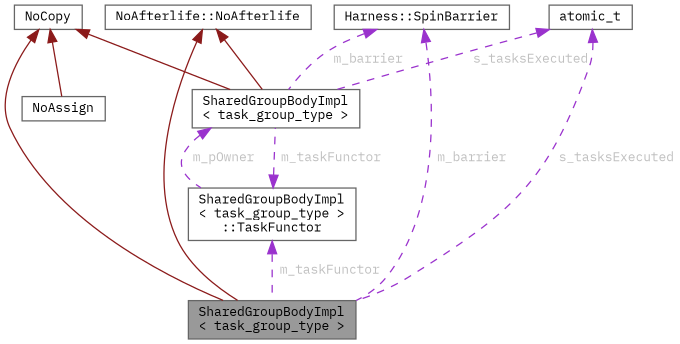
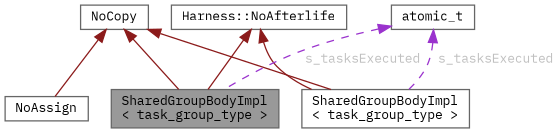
node "NoAfterlife::NoAfterlife": label "NoAfterlife::NoAfterlife" -> "Harness::NoAfterlife"
node "Harness::SpinBarrier": removed
node "SharedGroupBodyImpl < task_group_type > ::TaskFunctor": removed
